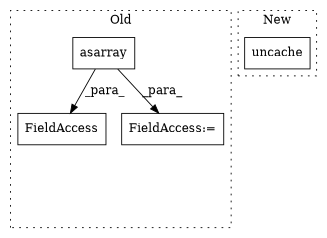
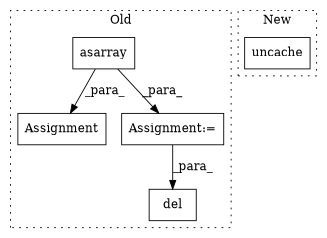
node "FieldAccess": label "FieldAccess" -> "Assignment"
node "FieldAccess:=": label "FieldAccess:=" -> "Assignment:="
node "del": added
